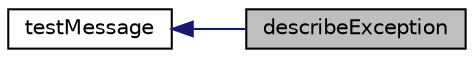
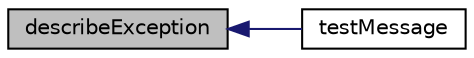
edge "describeException" -> "testMessage": reversed
